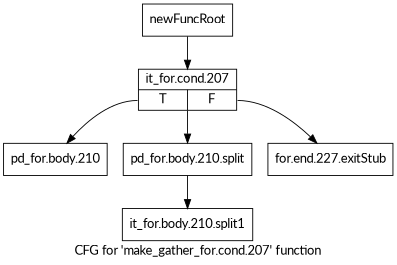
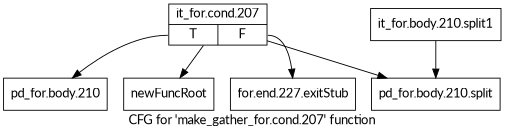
edge "newFuncRoot" -> "it_for.cond.207": reversed
edge "pd_for.body.210.split" -> "it_for.body.210.split1": reversed
